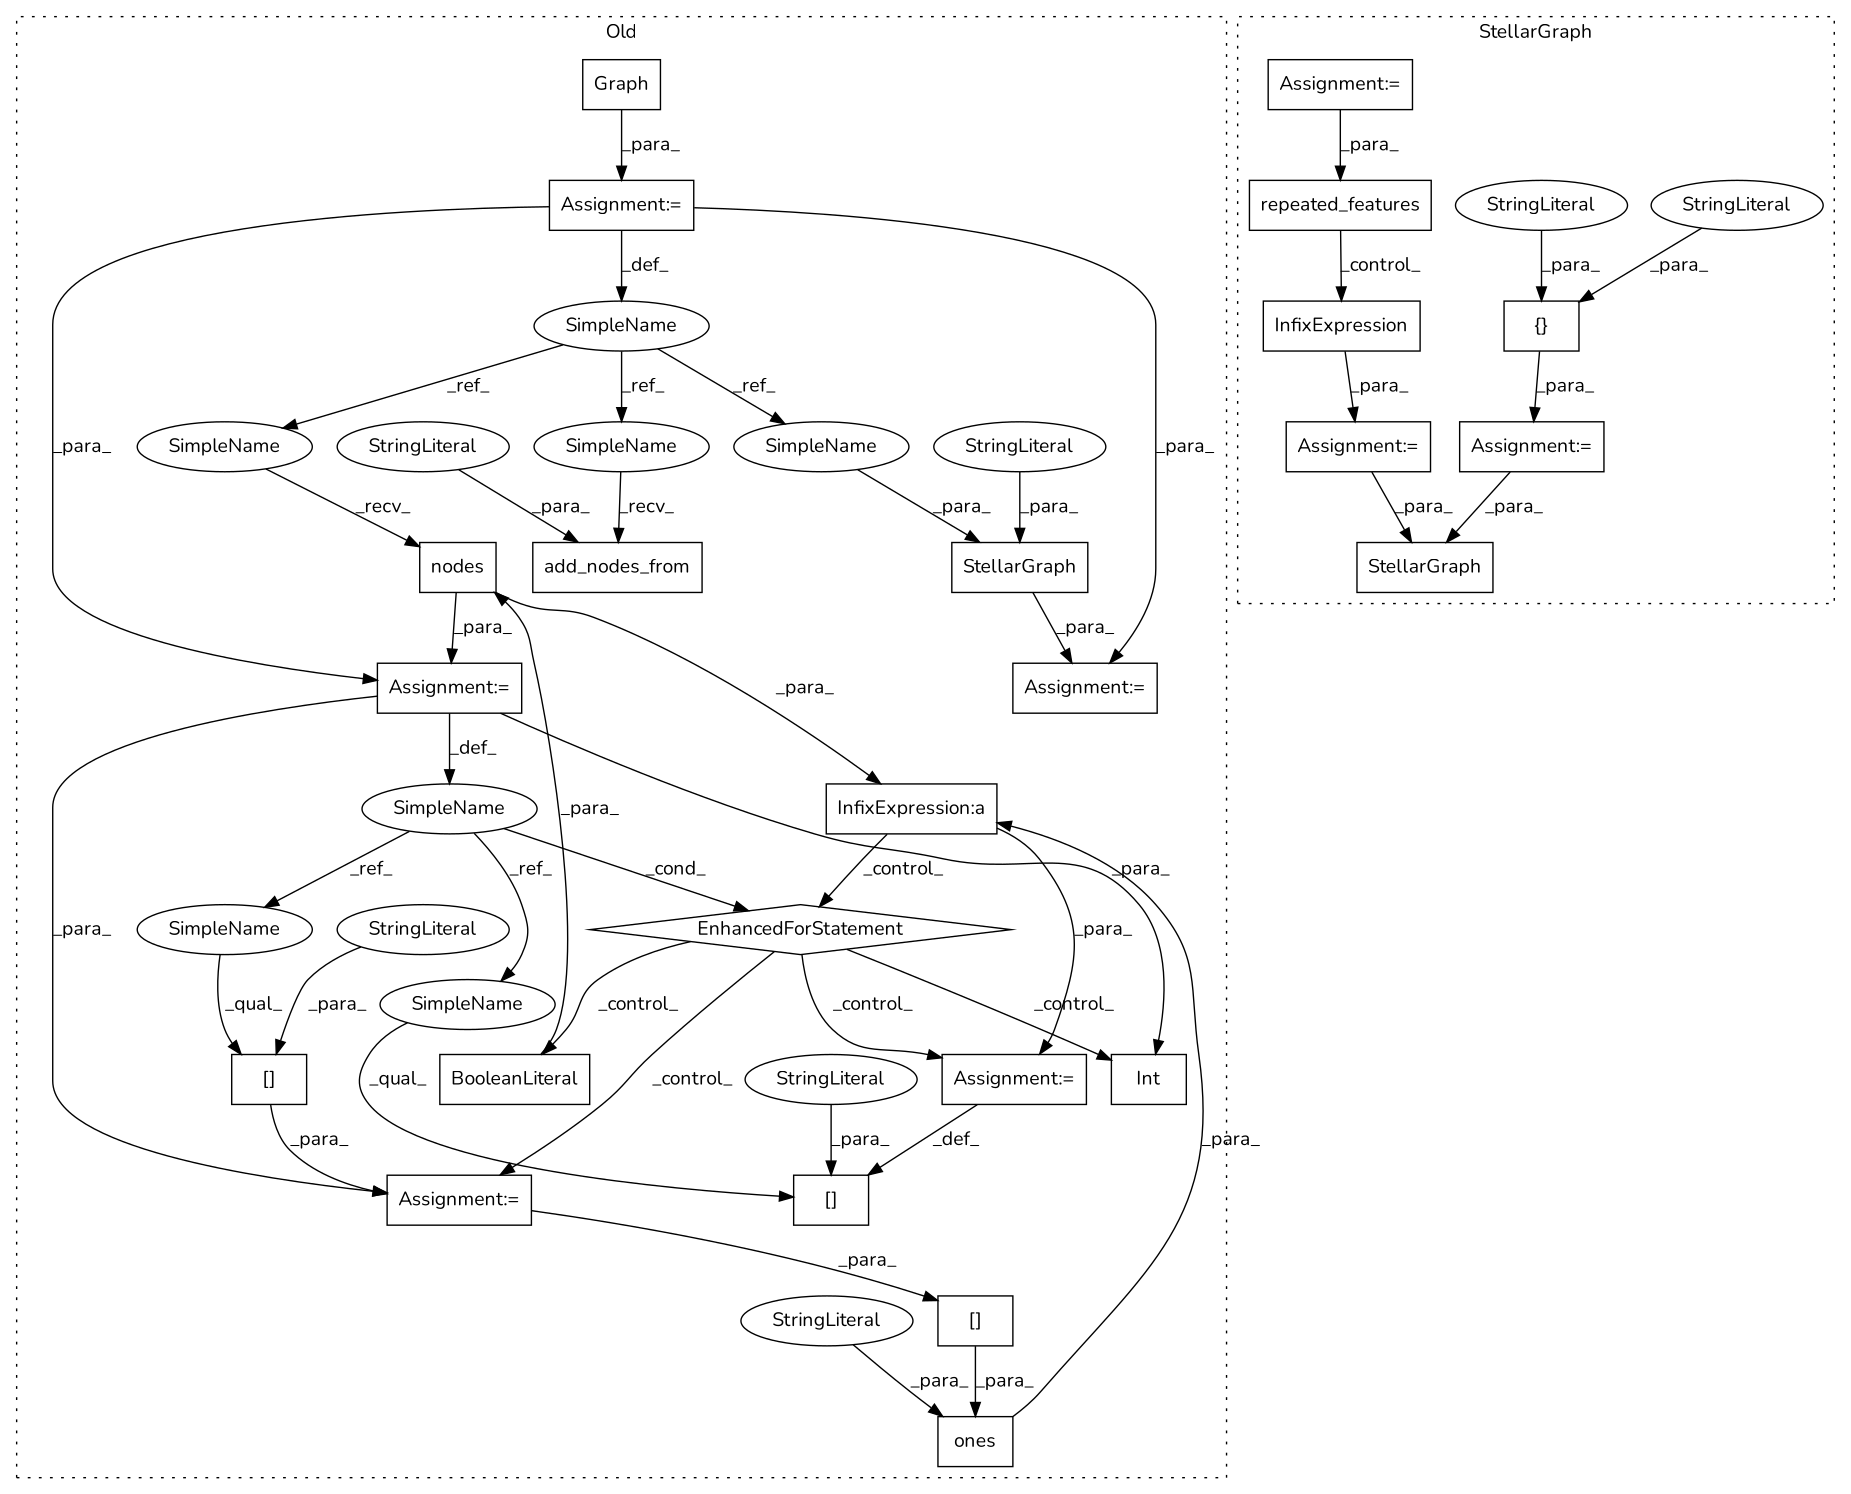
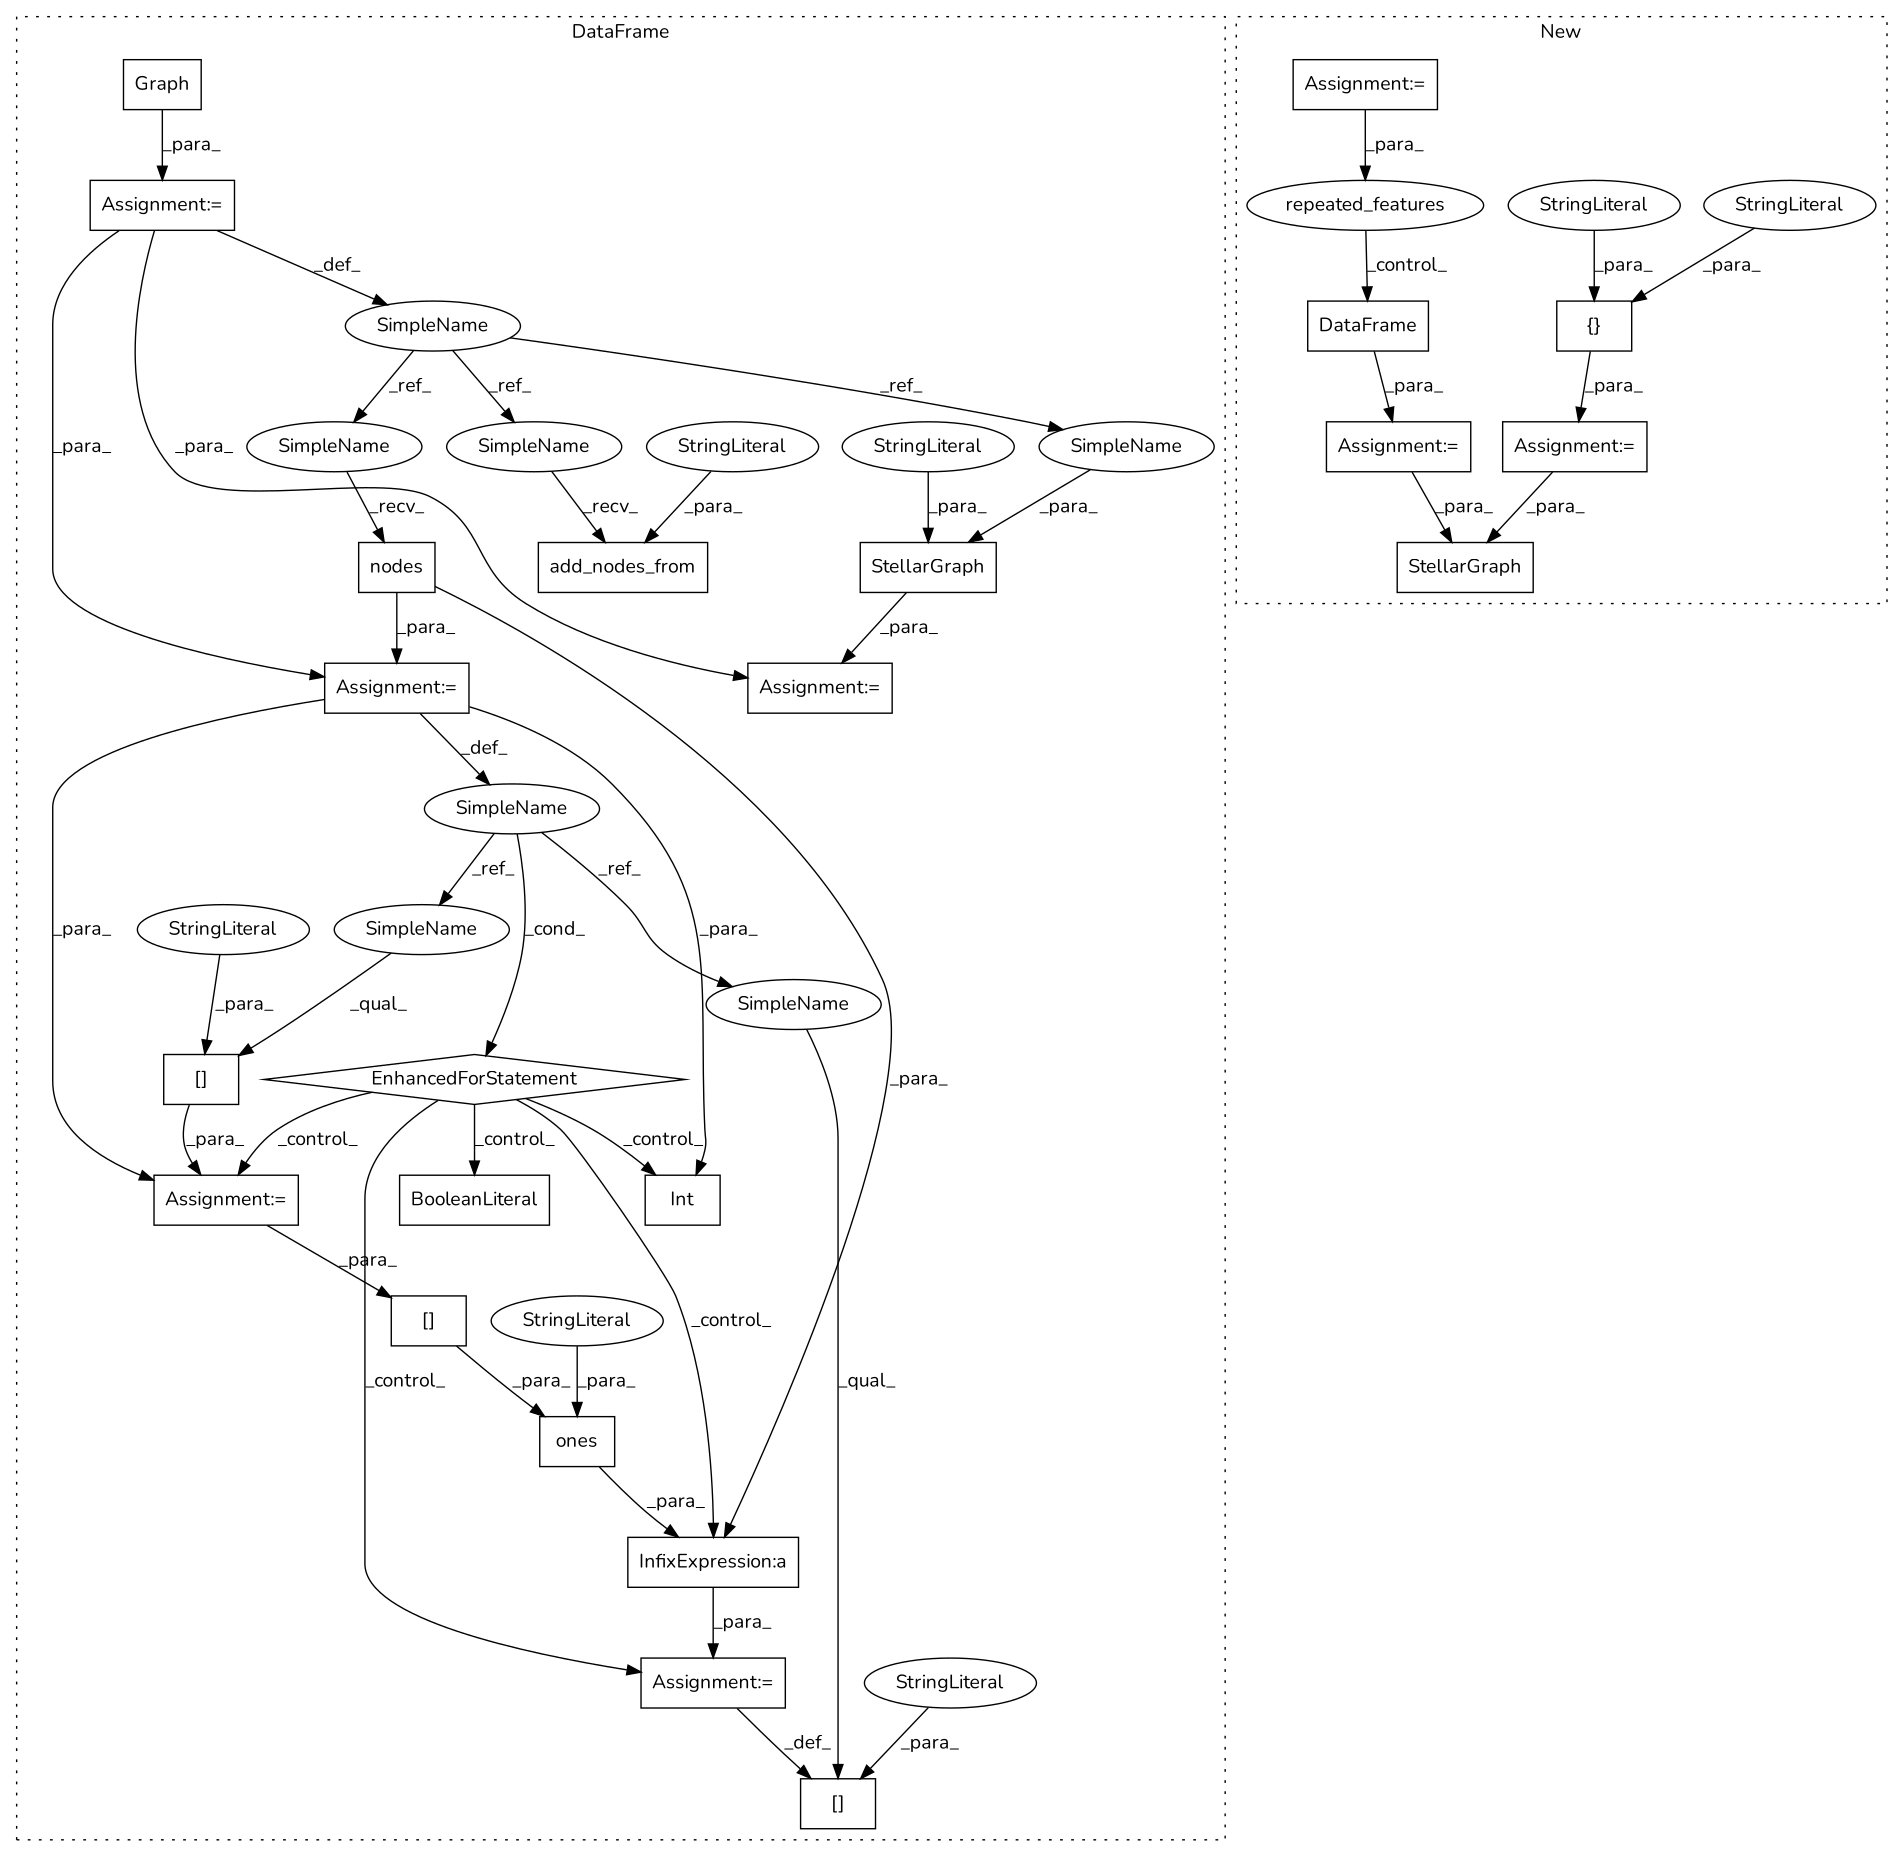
cluster "Old": label "Old" -> "DataFrame"
cluster "StellarGraph": label "StellarGraph" -> "New"
node "repeated_features": shape box -> ellipse
node "InfixExpression": label "InfixExpression" -> "DataFrame"
edge "BooleanLiteral" -> "nodes": removed, label "_para_"
edge "InfixExpression:a" -> "EnhancedForStatement": reversed
